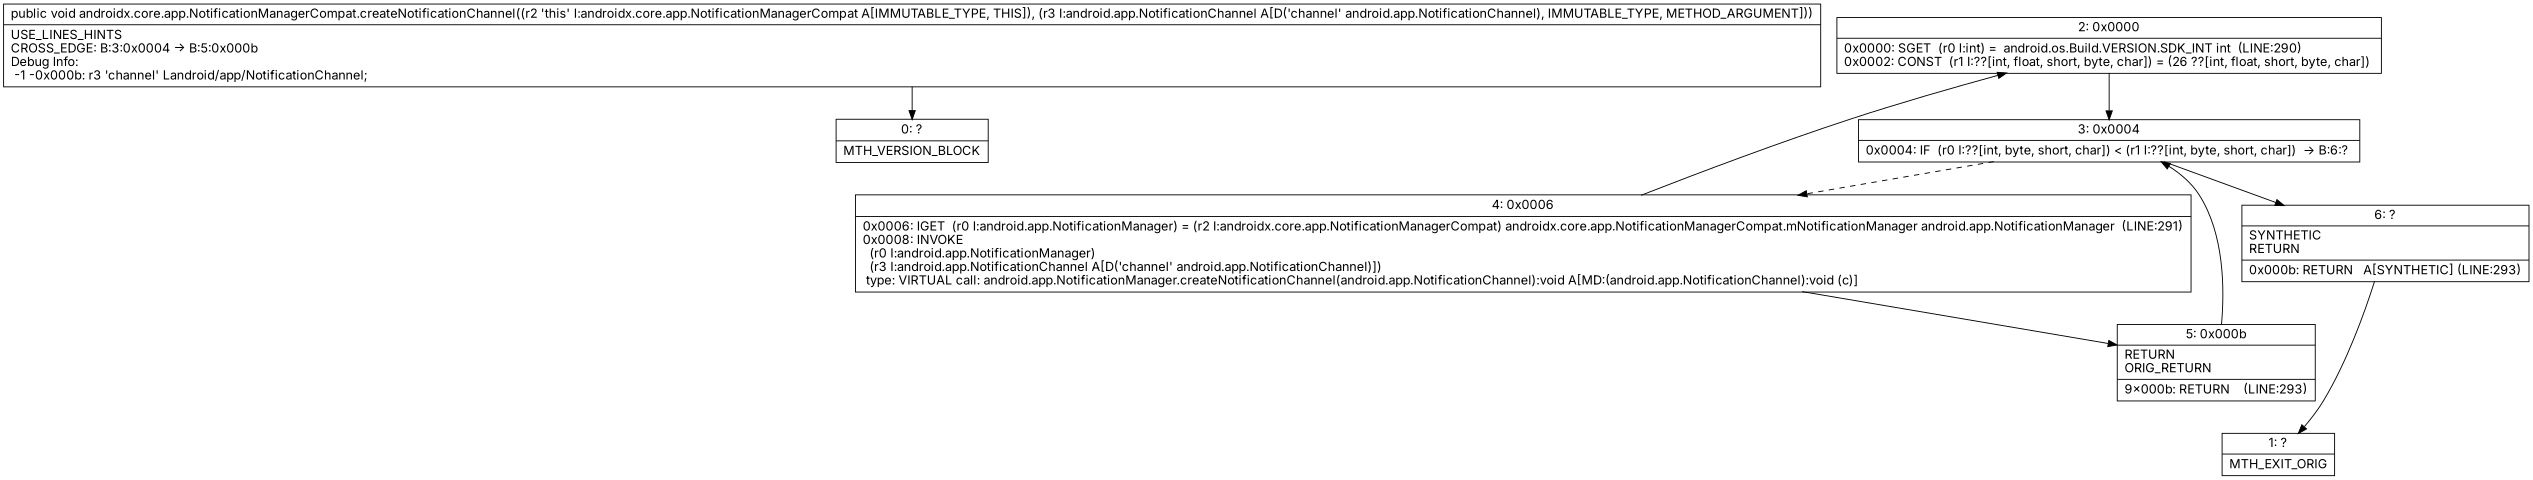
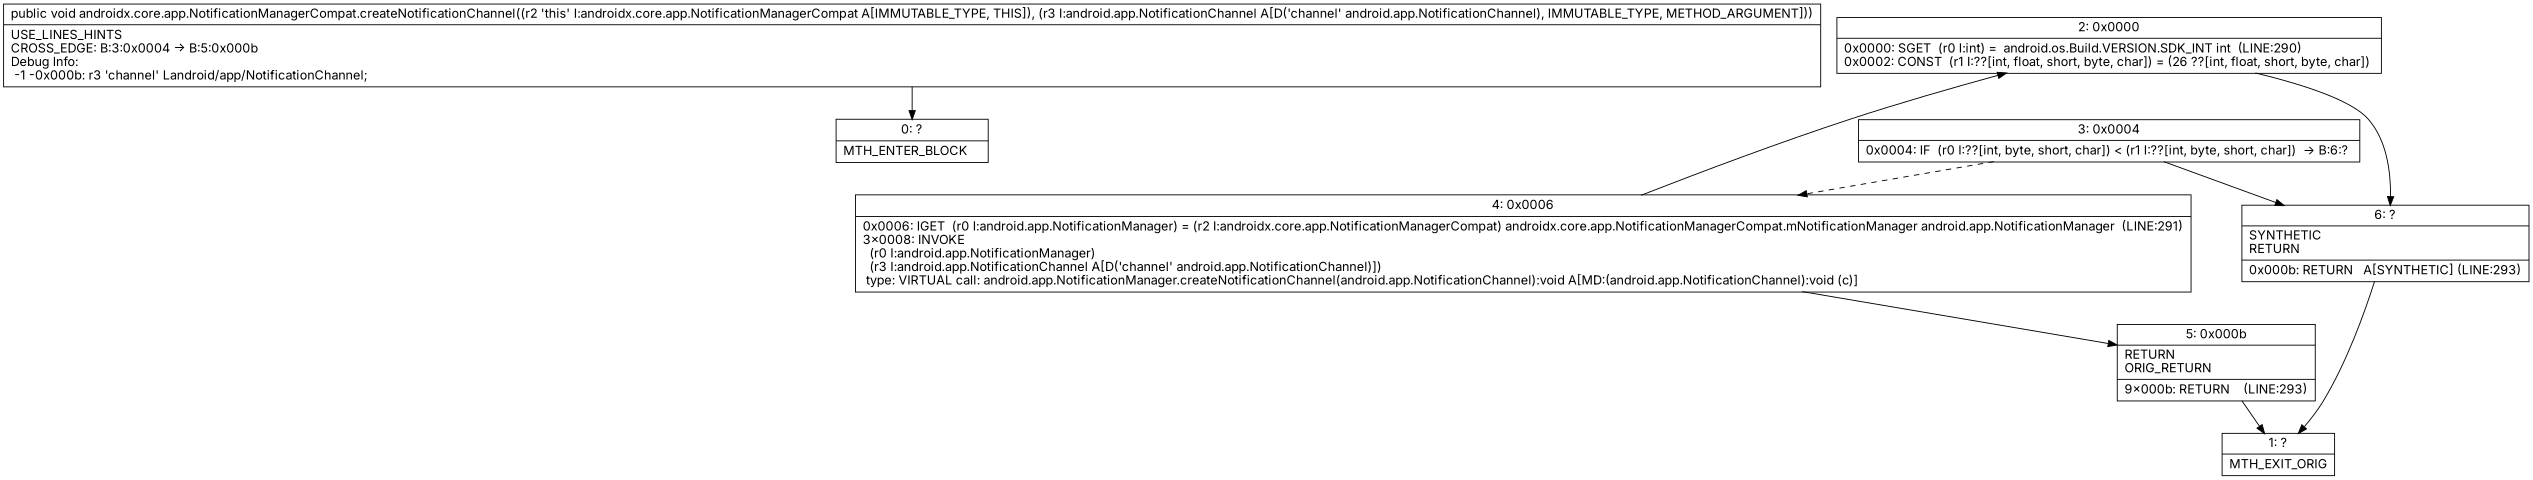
edge "2: 0x0000" -> "3: 0x0004": now "2: 0x0000" -> "6: ?"
node "0: ?": text "MTH_VERSION_BLOCK" -> "MTH_ENTER_BLOCK"
edge "5: 0x000b" -> "3: 0x0004": now "5: 0x000b" -> "1: ?"
node "4: 0x0006": text "0x0008: INVOKE" -> "3x0008: INVOKE"
